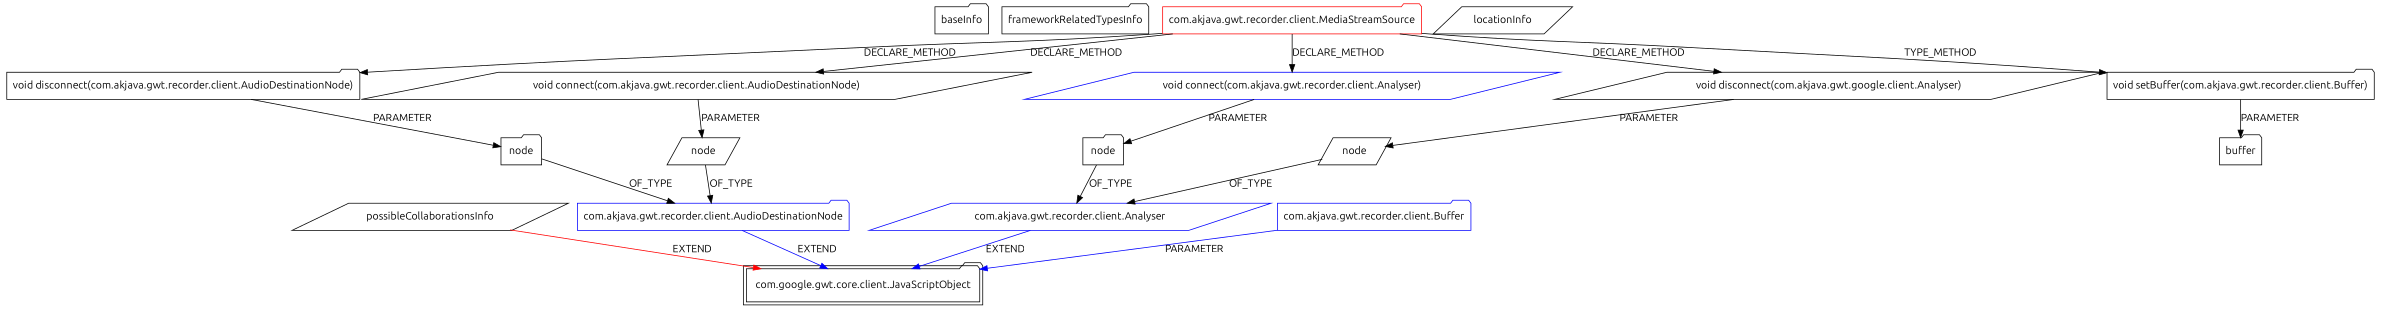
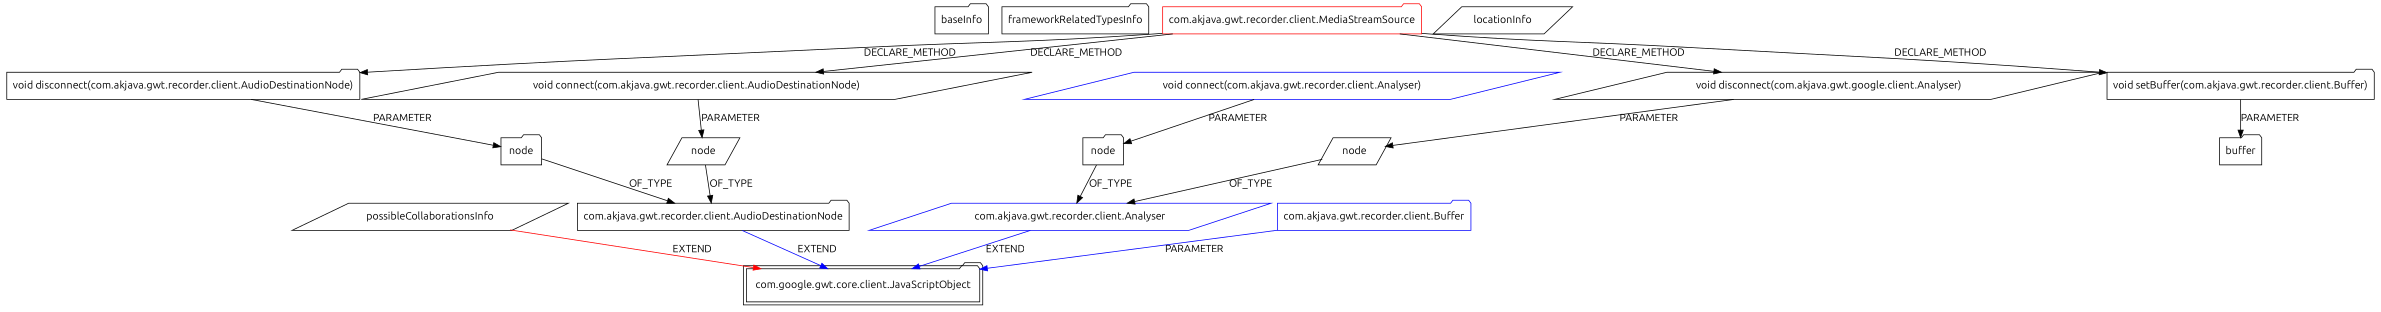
edge "com.akjava.gwt.recorder.client.MediaStreamSource" -> "void connect(com.akjava.gwt.recorder.client.Analyser)": removed, label "DECLARE_METHOD"
edge "com.akjava.gwt.recorder.client.MediaStreamSource" -> "void setBuffer(com.akjava.gwt.recorder.client.Buffer)": label "TYPE_METHOD" -> "DECLARE_METHOD"
node "com.akjava.gwt.recorder.client.AudioDestinationNode": color blue -> black
